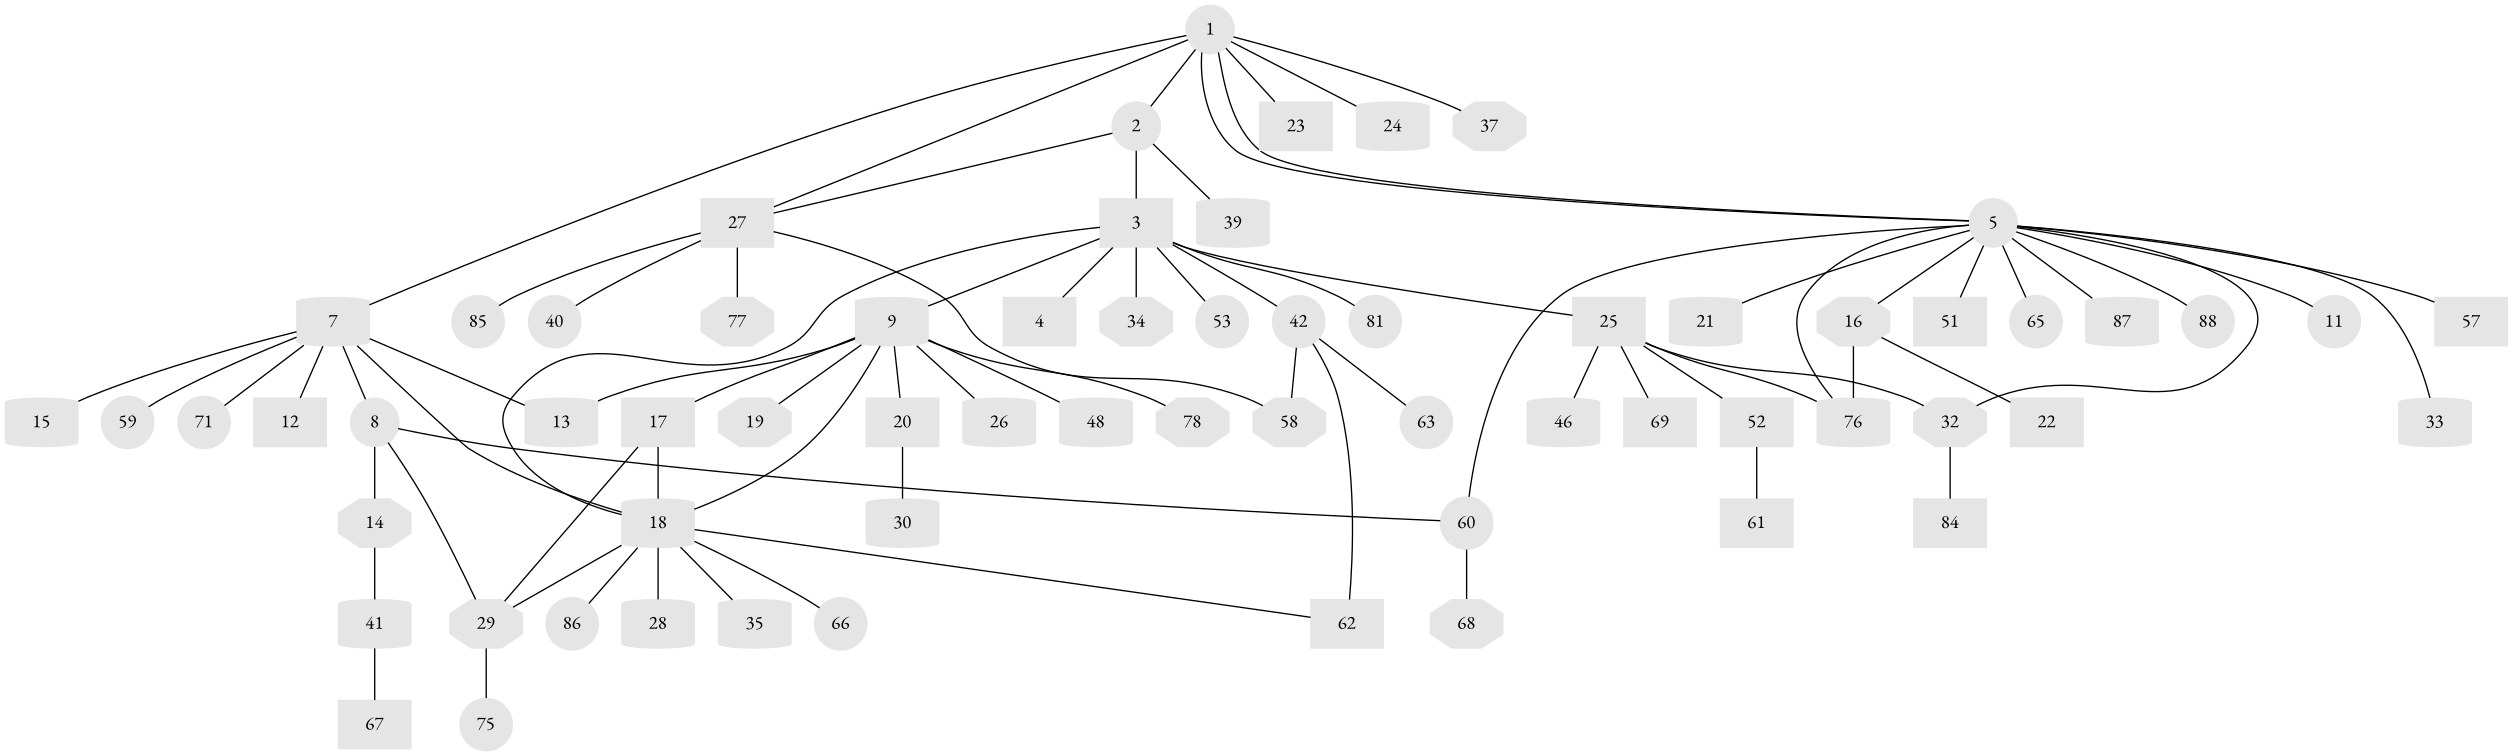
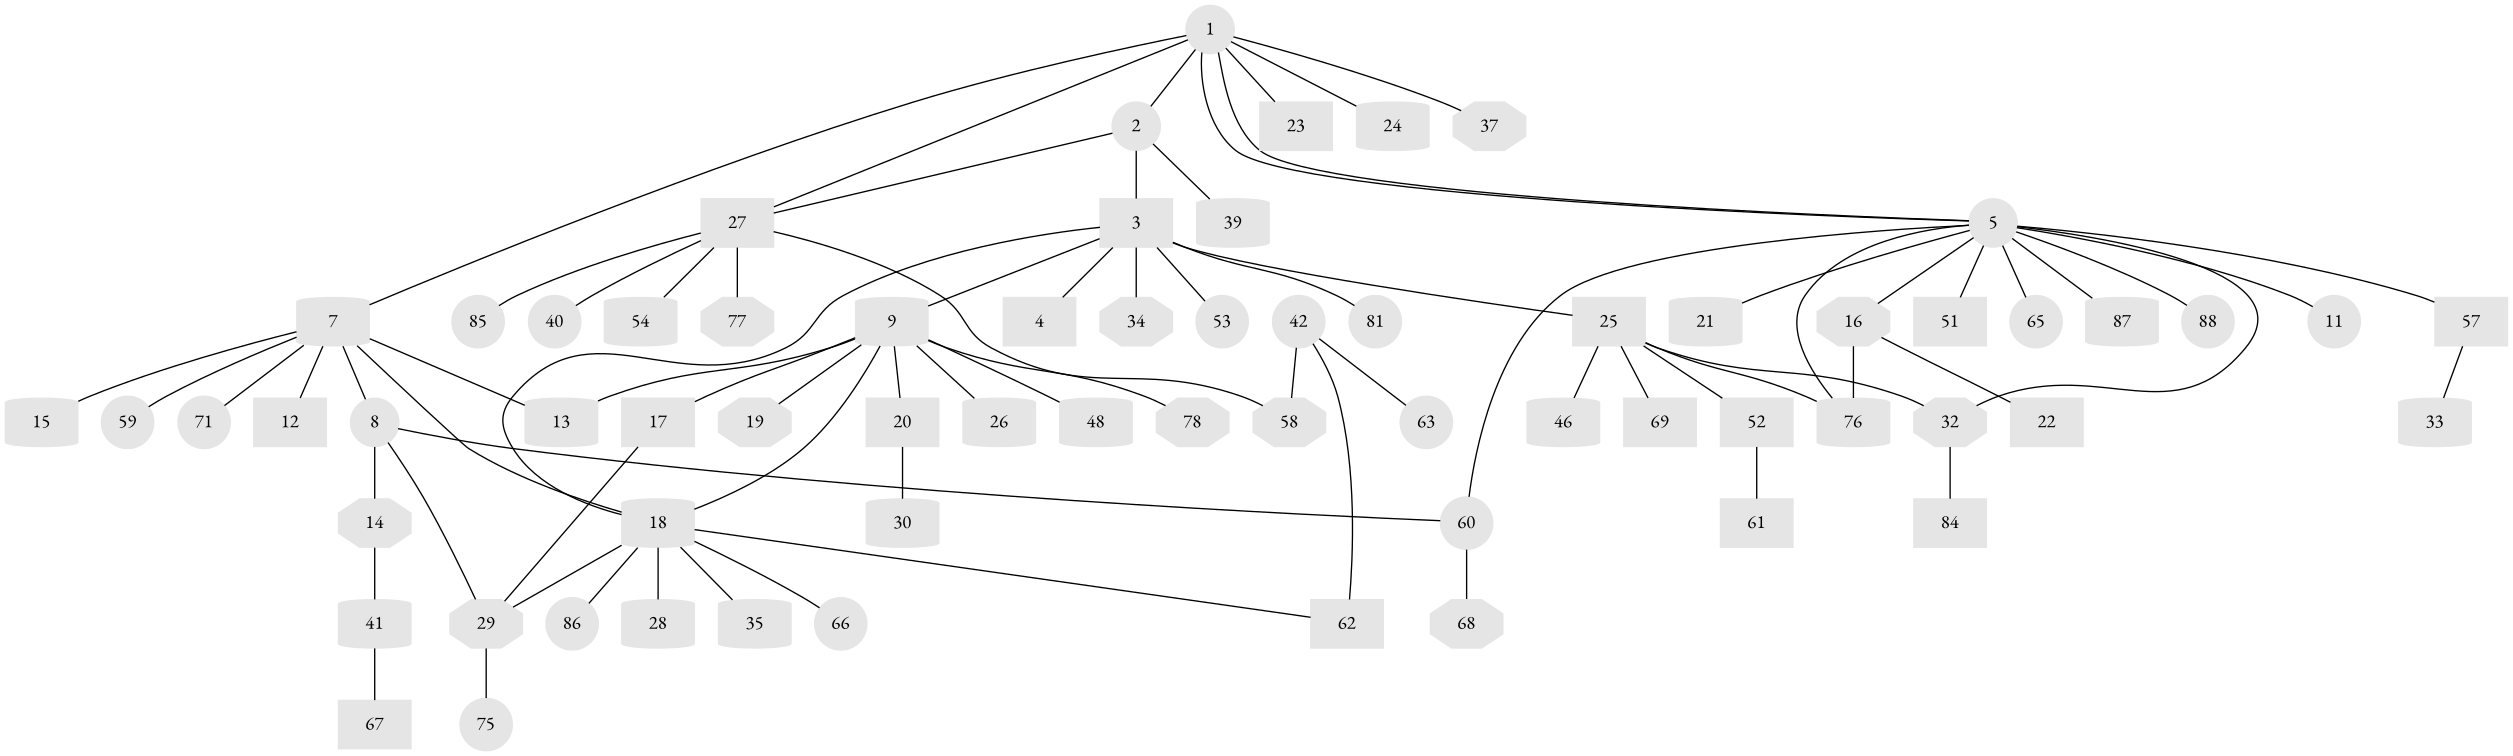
edge "3" -- "42": removed
edge "5" -- "33": now "57" -- "33"
node "54": added
edge "17" -- "18": removed
